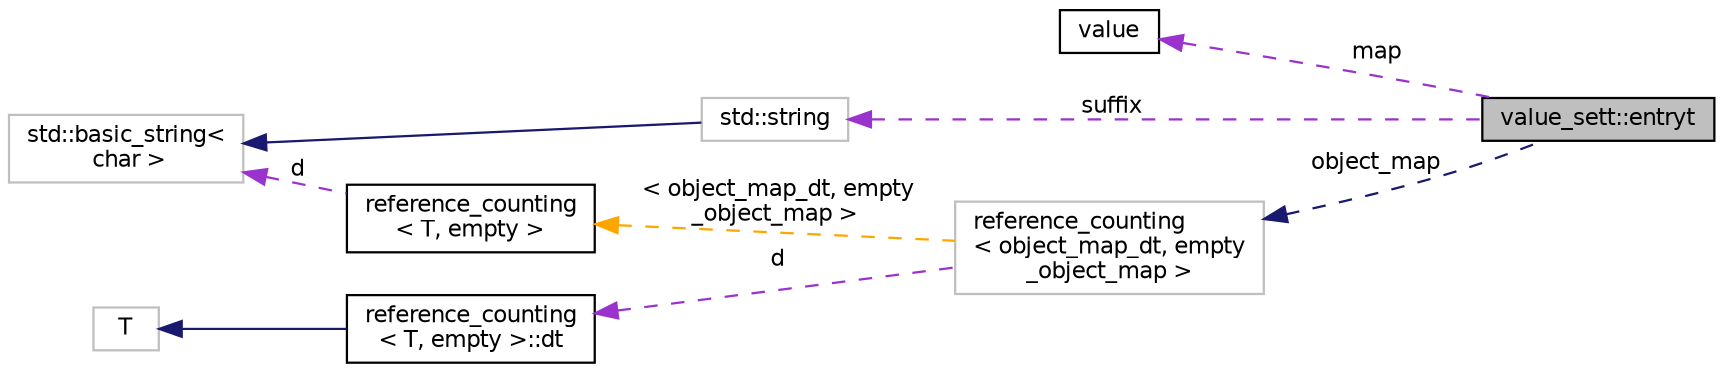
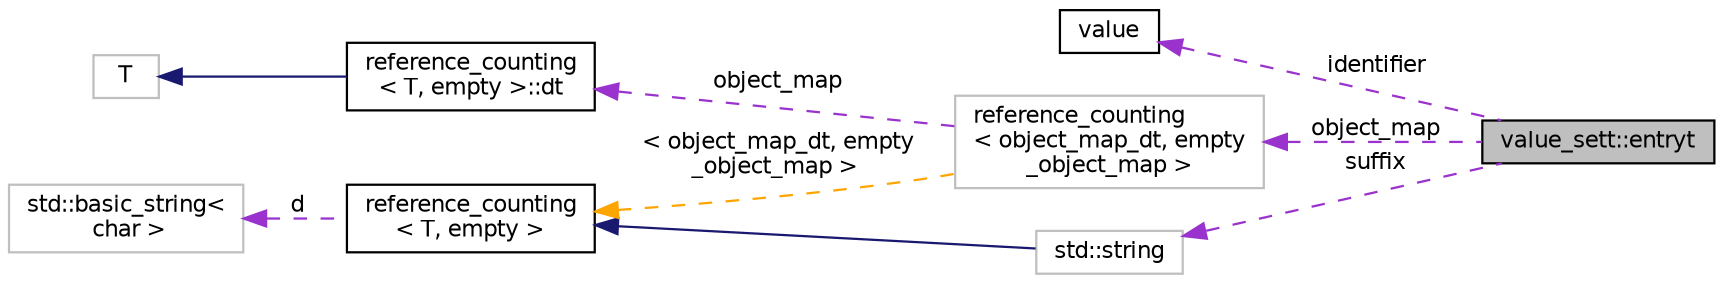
edge "value_sett::entryt" -> "value": label " map" -> " identifier"
edge "std::string" -> "std::basic_string< char >": now "std::string" -> "reference_counting < T, empty >"
edge "value_sett::entryt" -> "reference_counting < object_map_dt, empty _object_map >": color midnightblue -> darkorchid3
edge "reference_counting < object_map_dt, empty _object_map >" -> "reference_counting < T, empty >::dt": label " d" -> " object_map"
